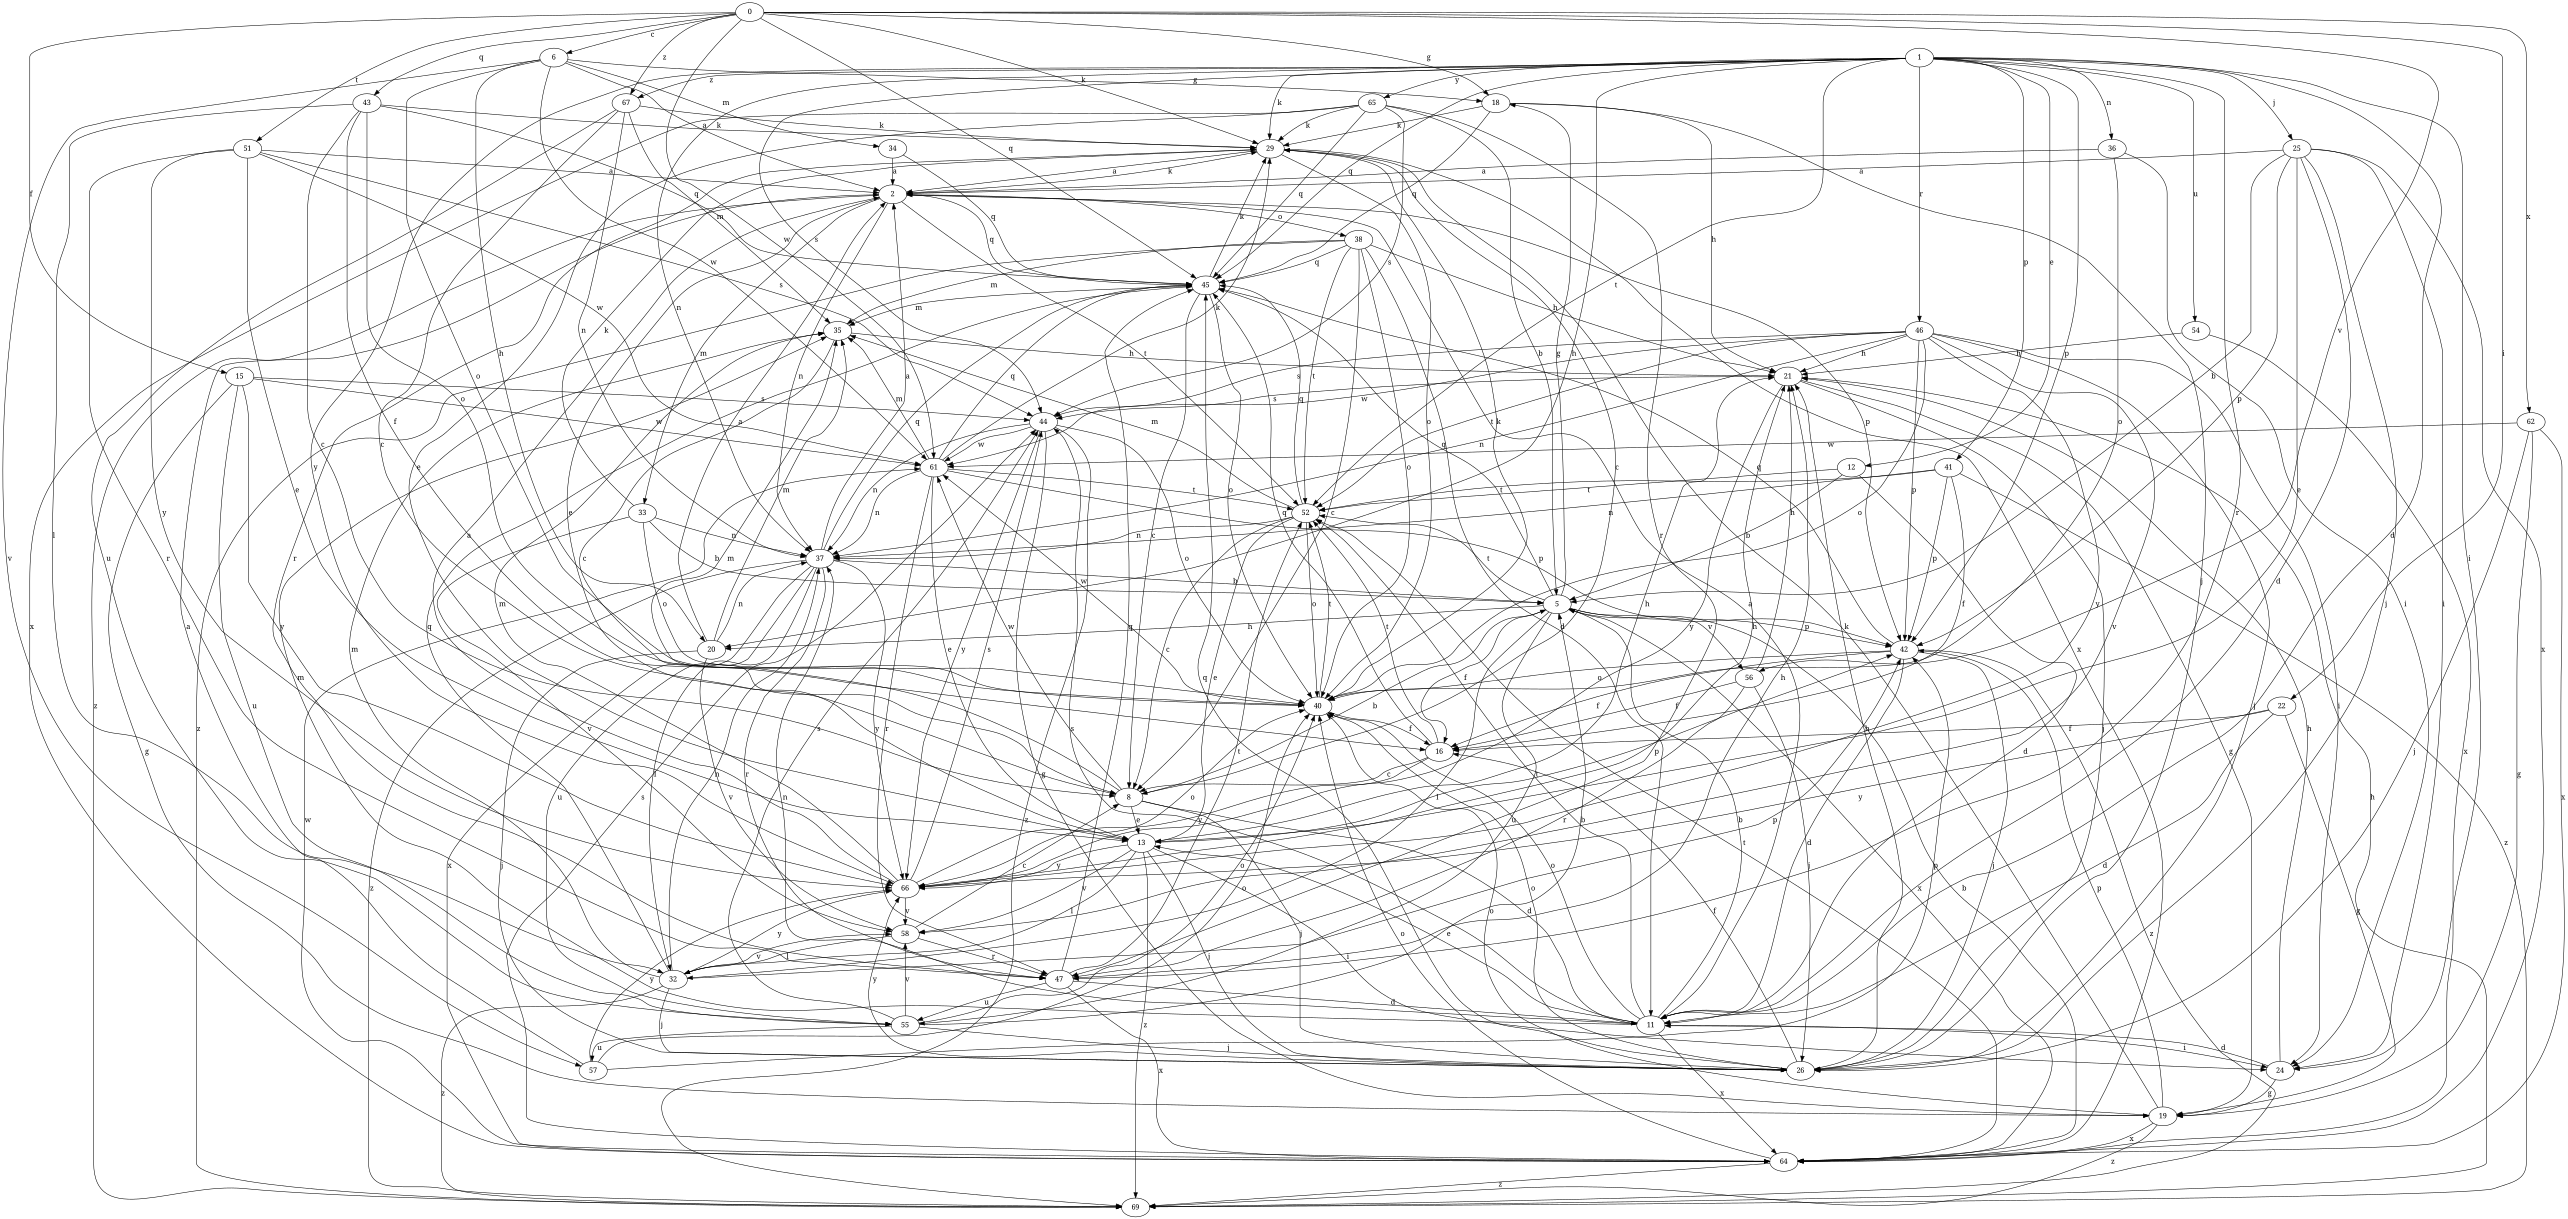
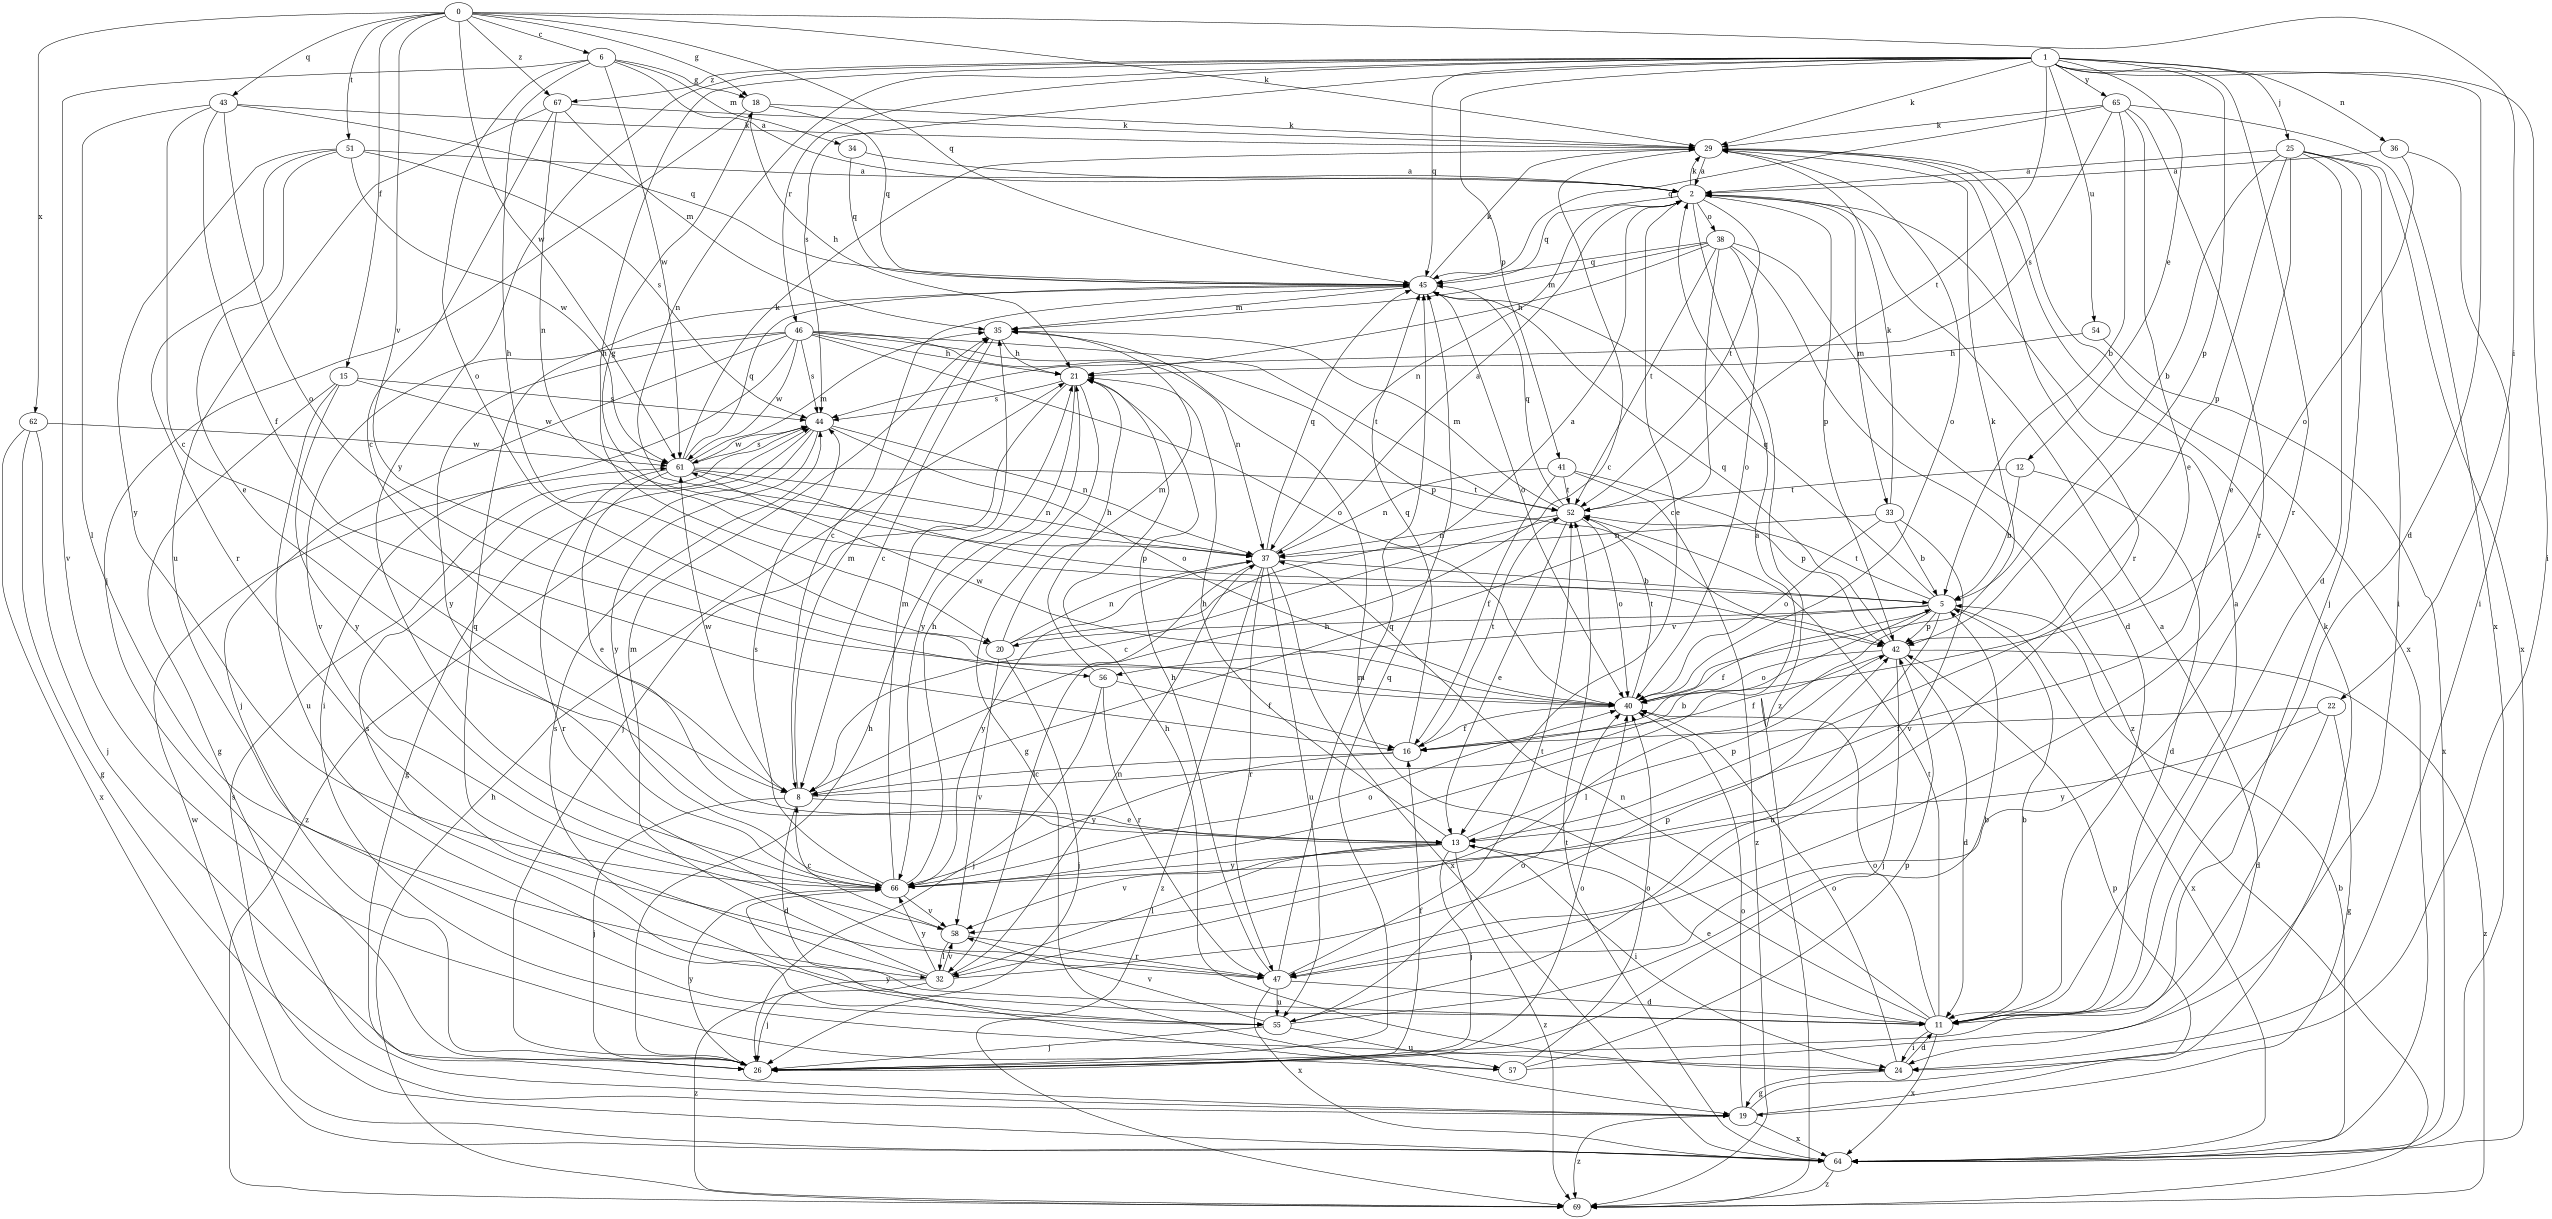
edge "61" -> "44": added, label "s"
edge "64" -> "40": now "24" -> "40"
